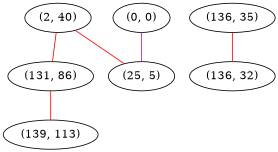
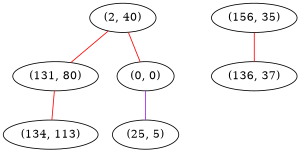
node "(136, 35)": label "(136, 35)" -> "(156, 35)"
edge "(2, 40)" -- "(25, 5)": now "(2, 40)" -- "(0, 0)"
node "(131, 86)": label "(131, 86)" -> "(131, 80)"
node "(136, 32)": label "(136, 32)" -> "(136, 37)"
node "(139, 113)": label "(139, 113)" -> "(134, 113)"
